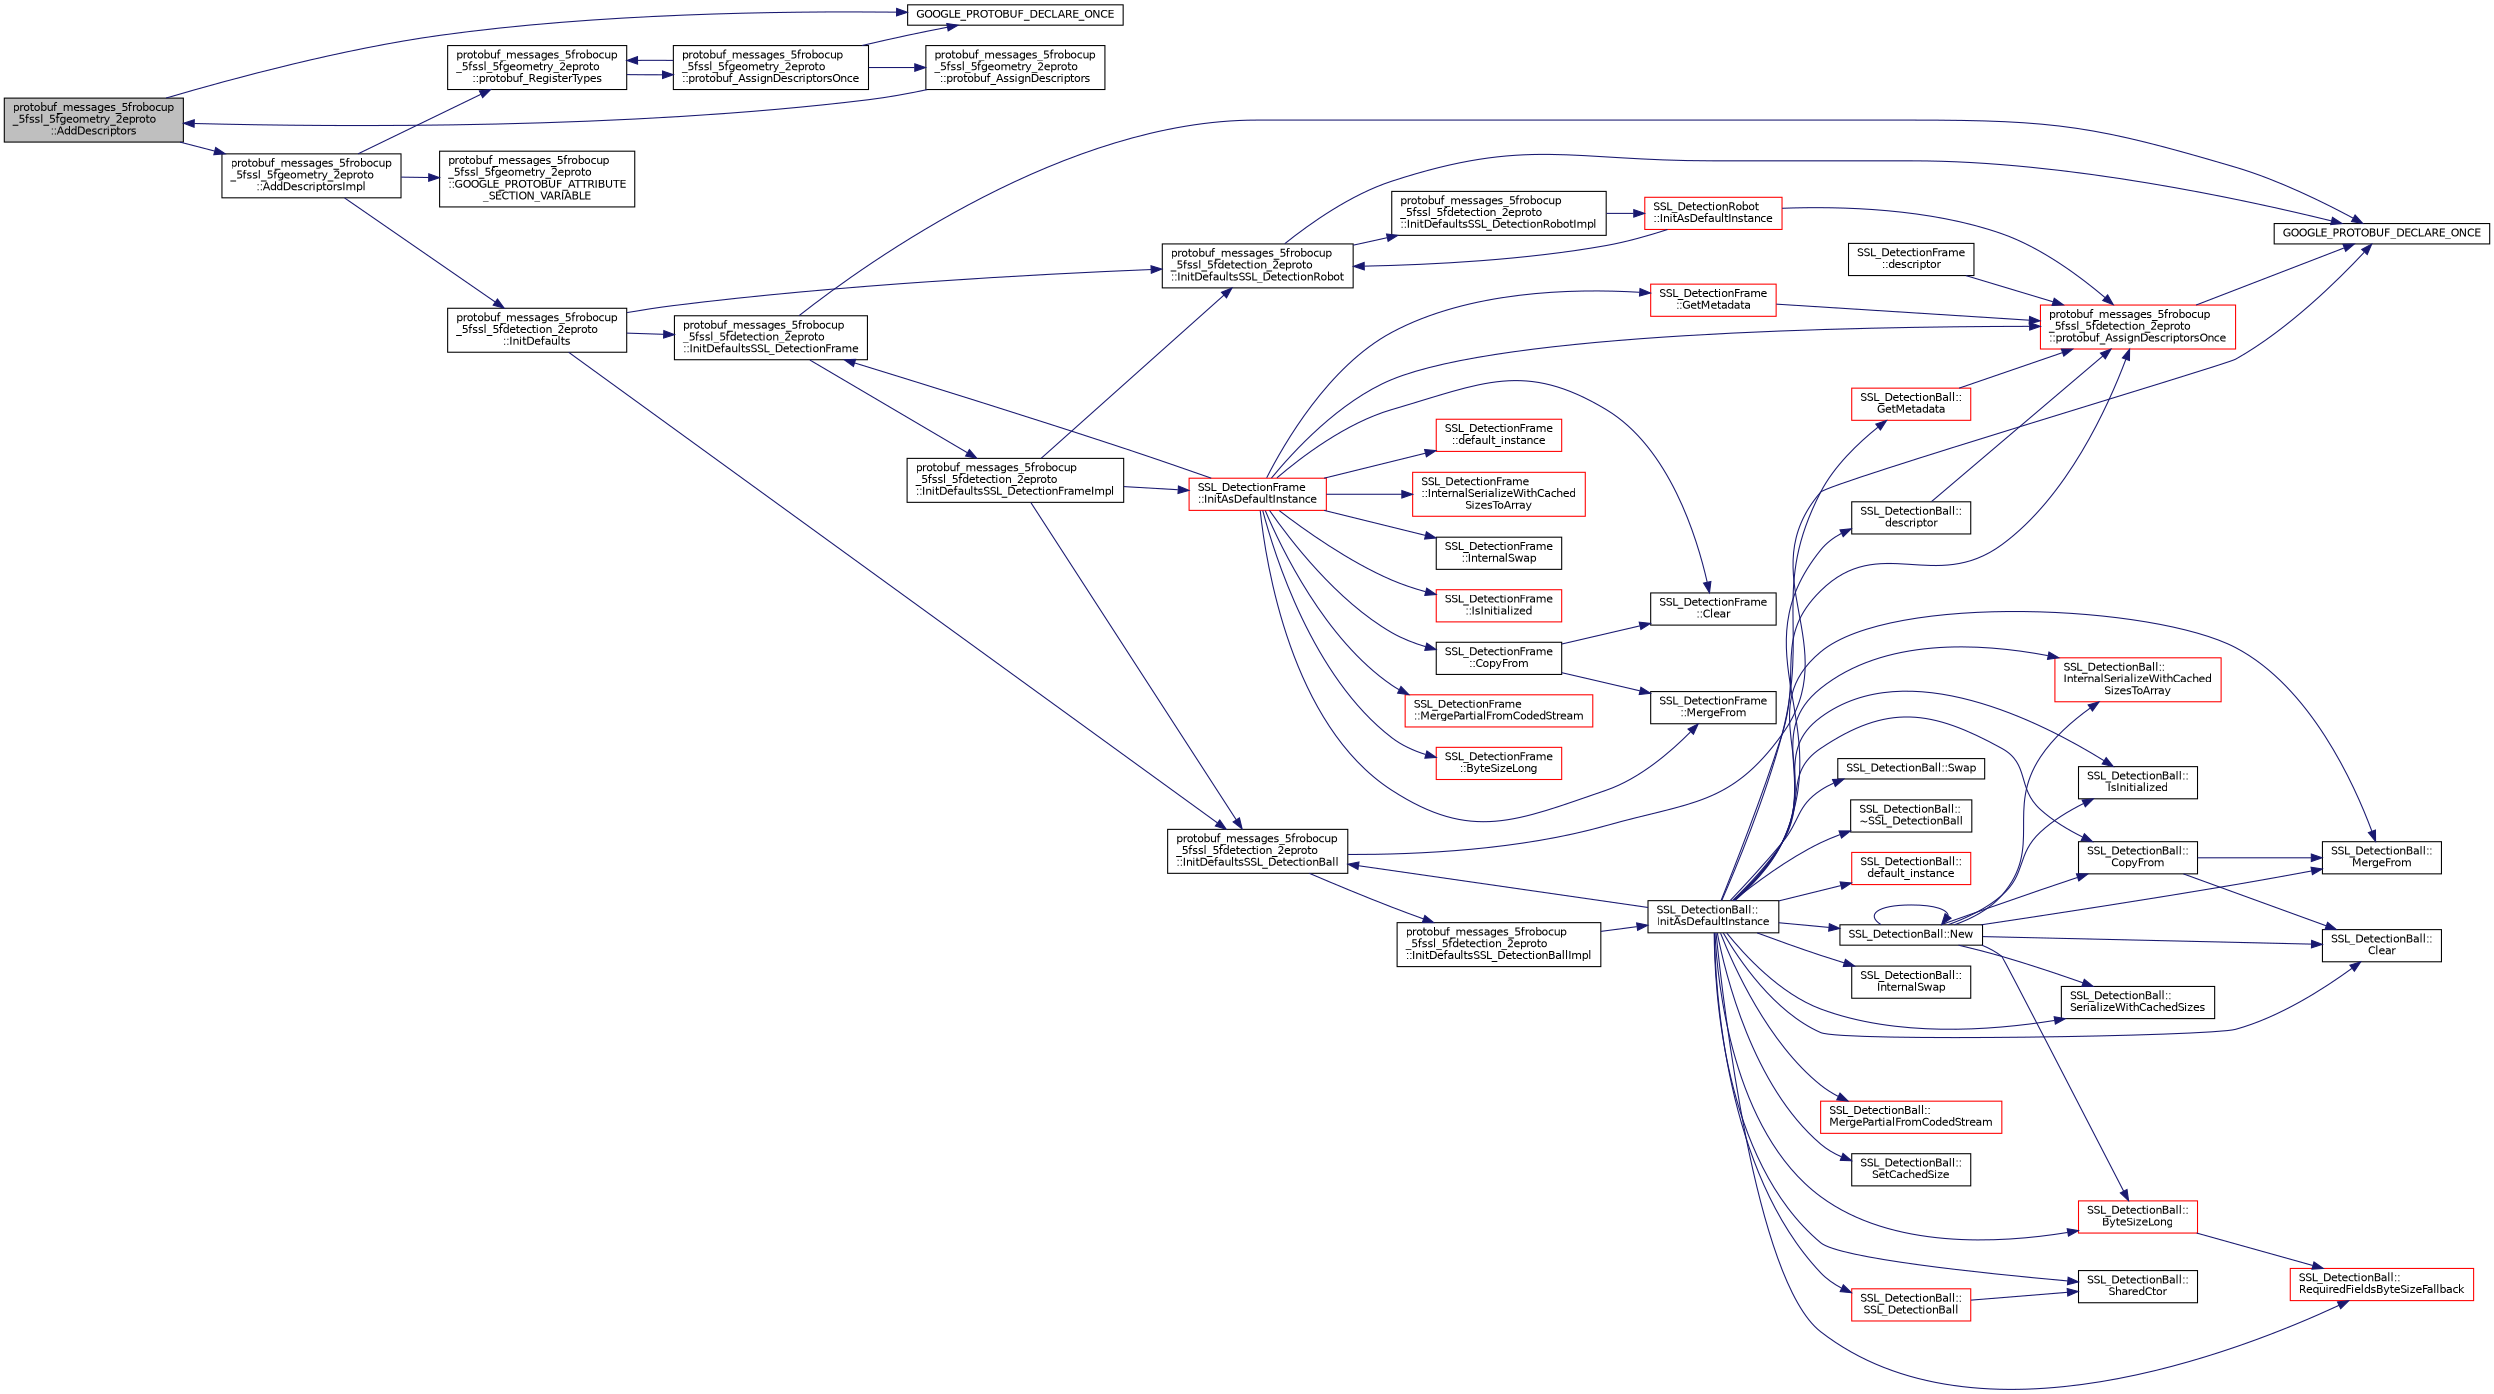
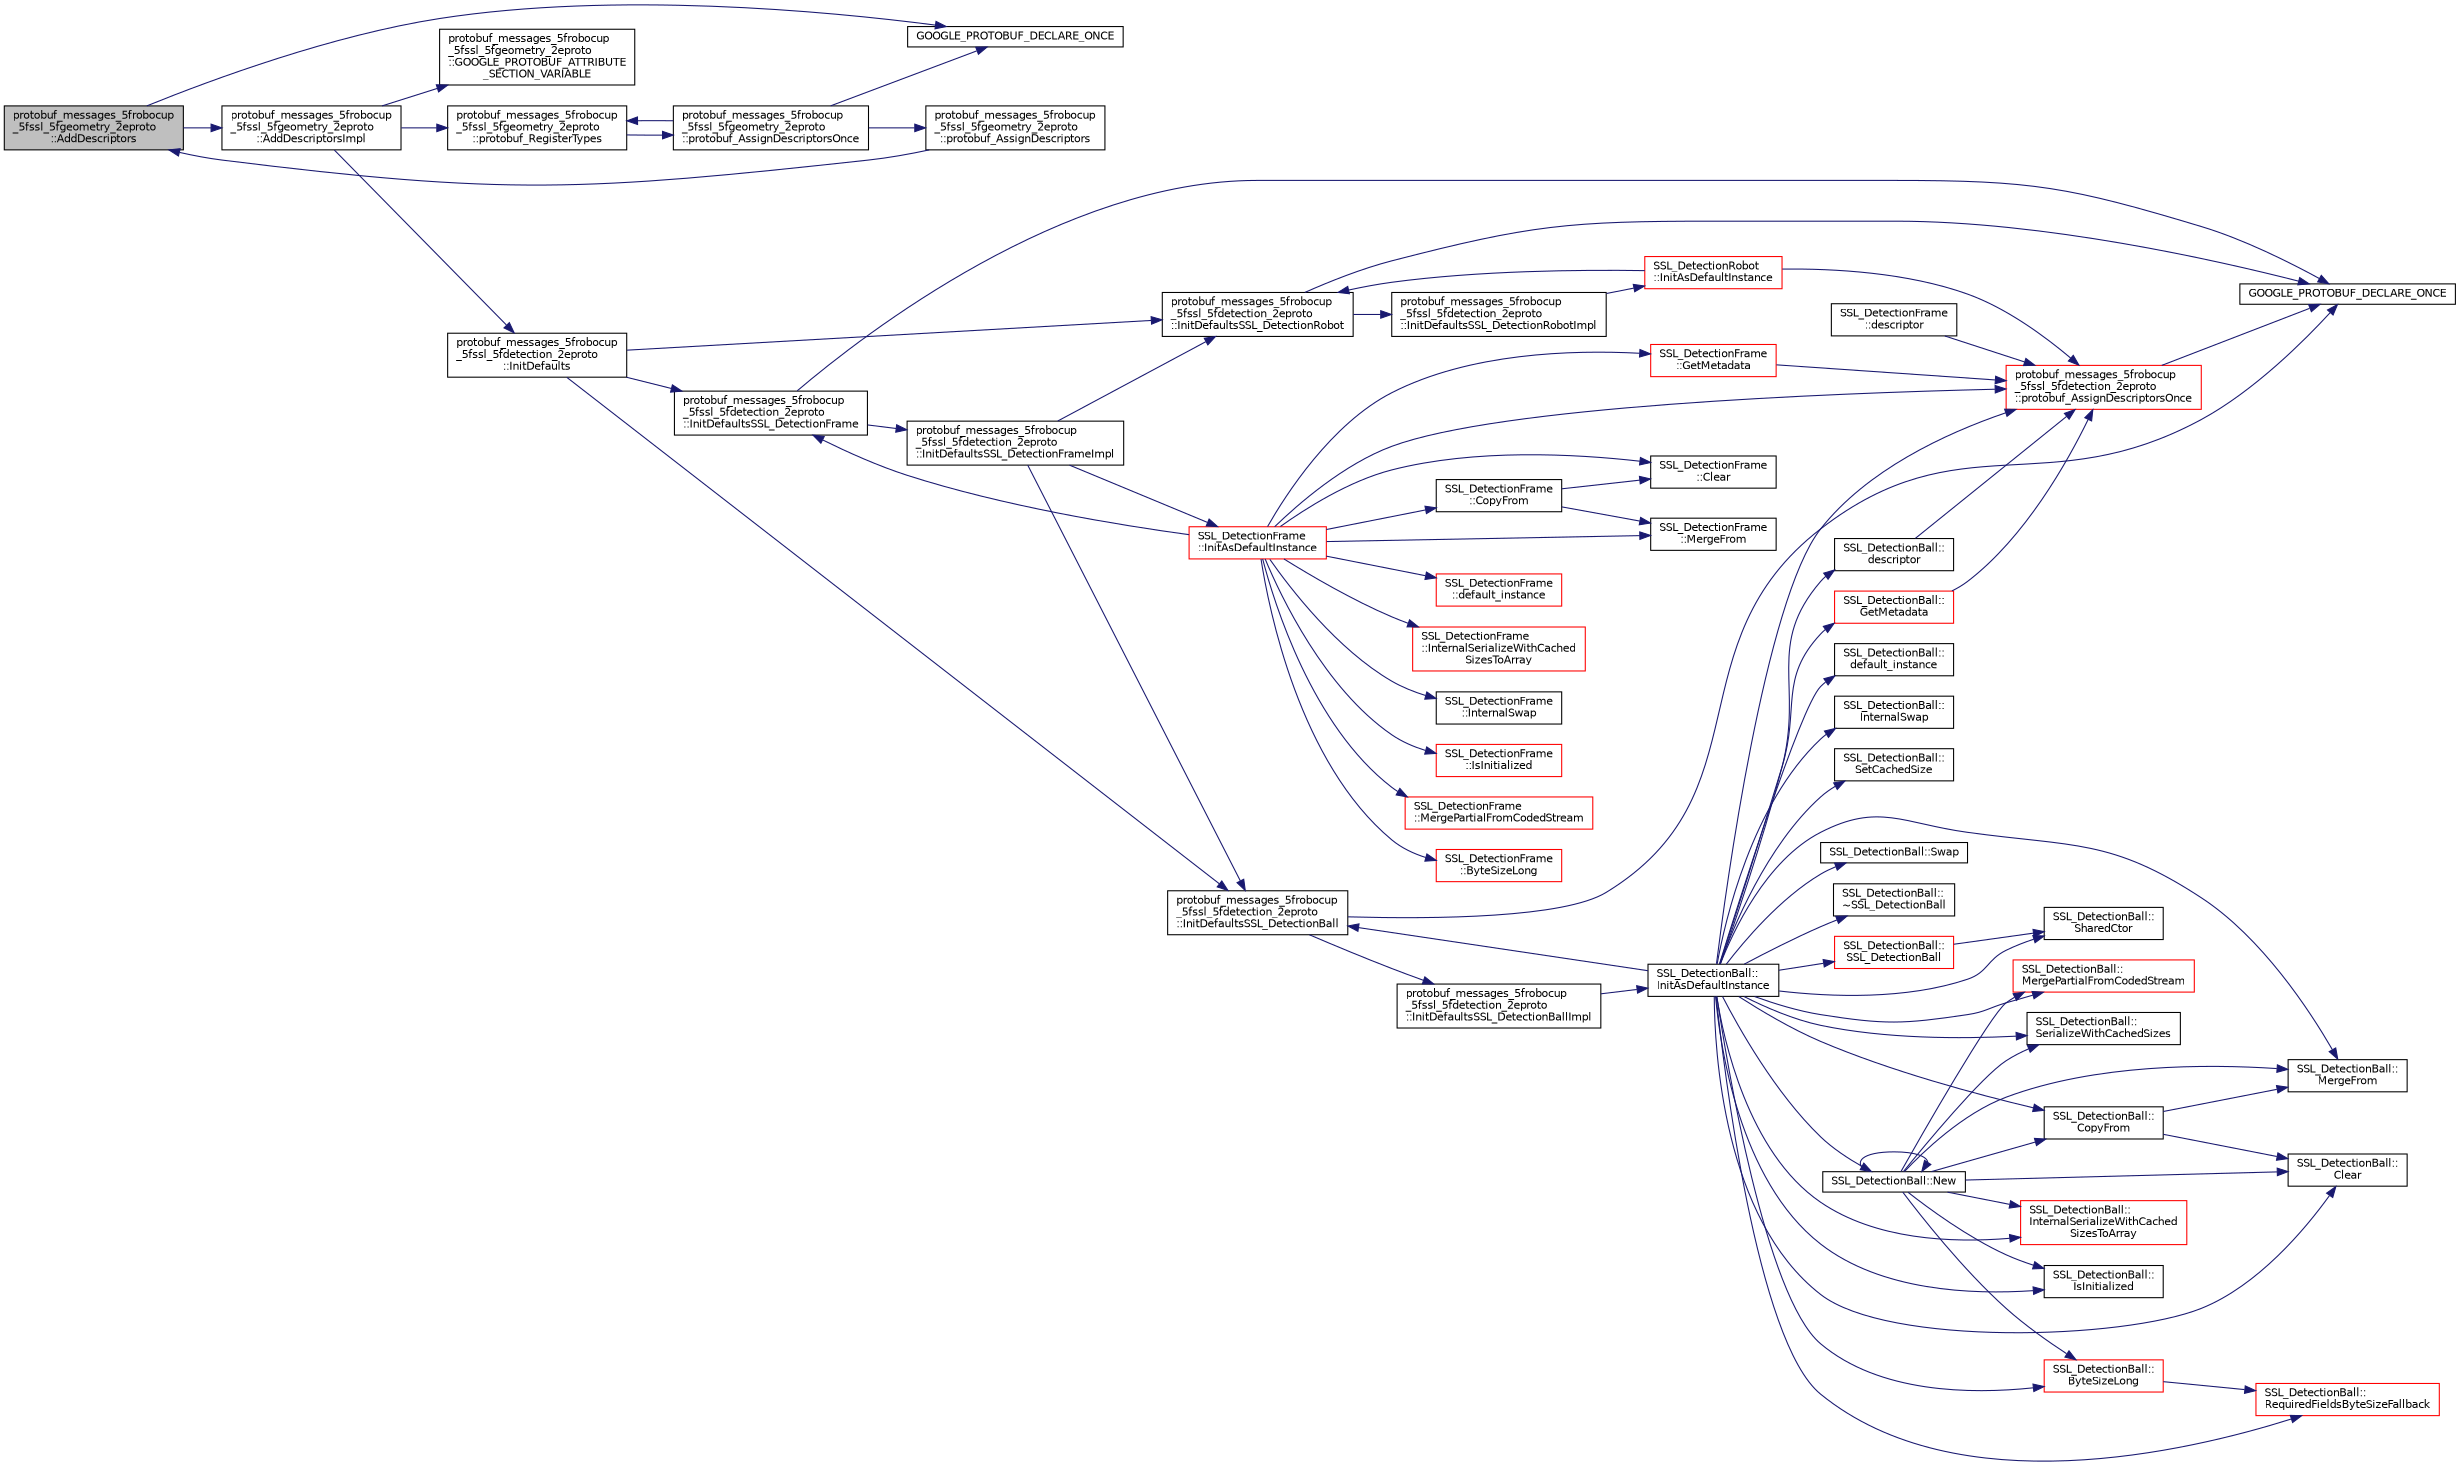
node "SSL_DetectionBall:: default_instance": color red -> black
edge "SSL_DetectionBall::New" -> "SSL_DetectionBall:: MergePartialFromCodedStream": added
